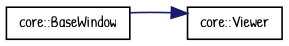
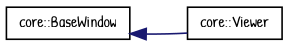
edge "core::BaseWindow" -> "core::Viewer": reversed
